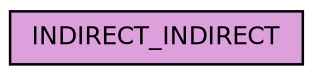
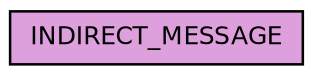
node "INDIRECT_INDIRECT": label "INDIRECT_INDIRECT" -> "INDIRECT_MESSAGE"
